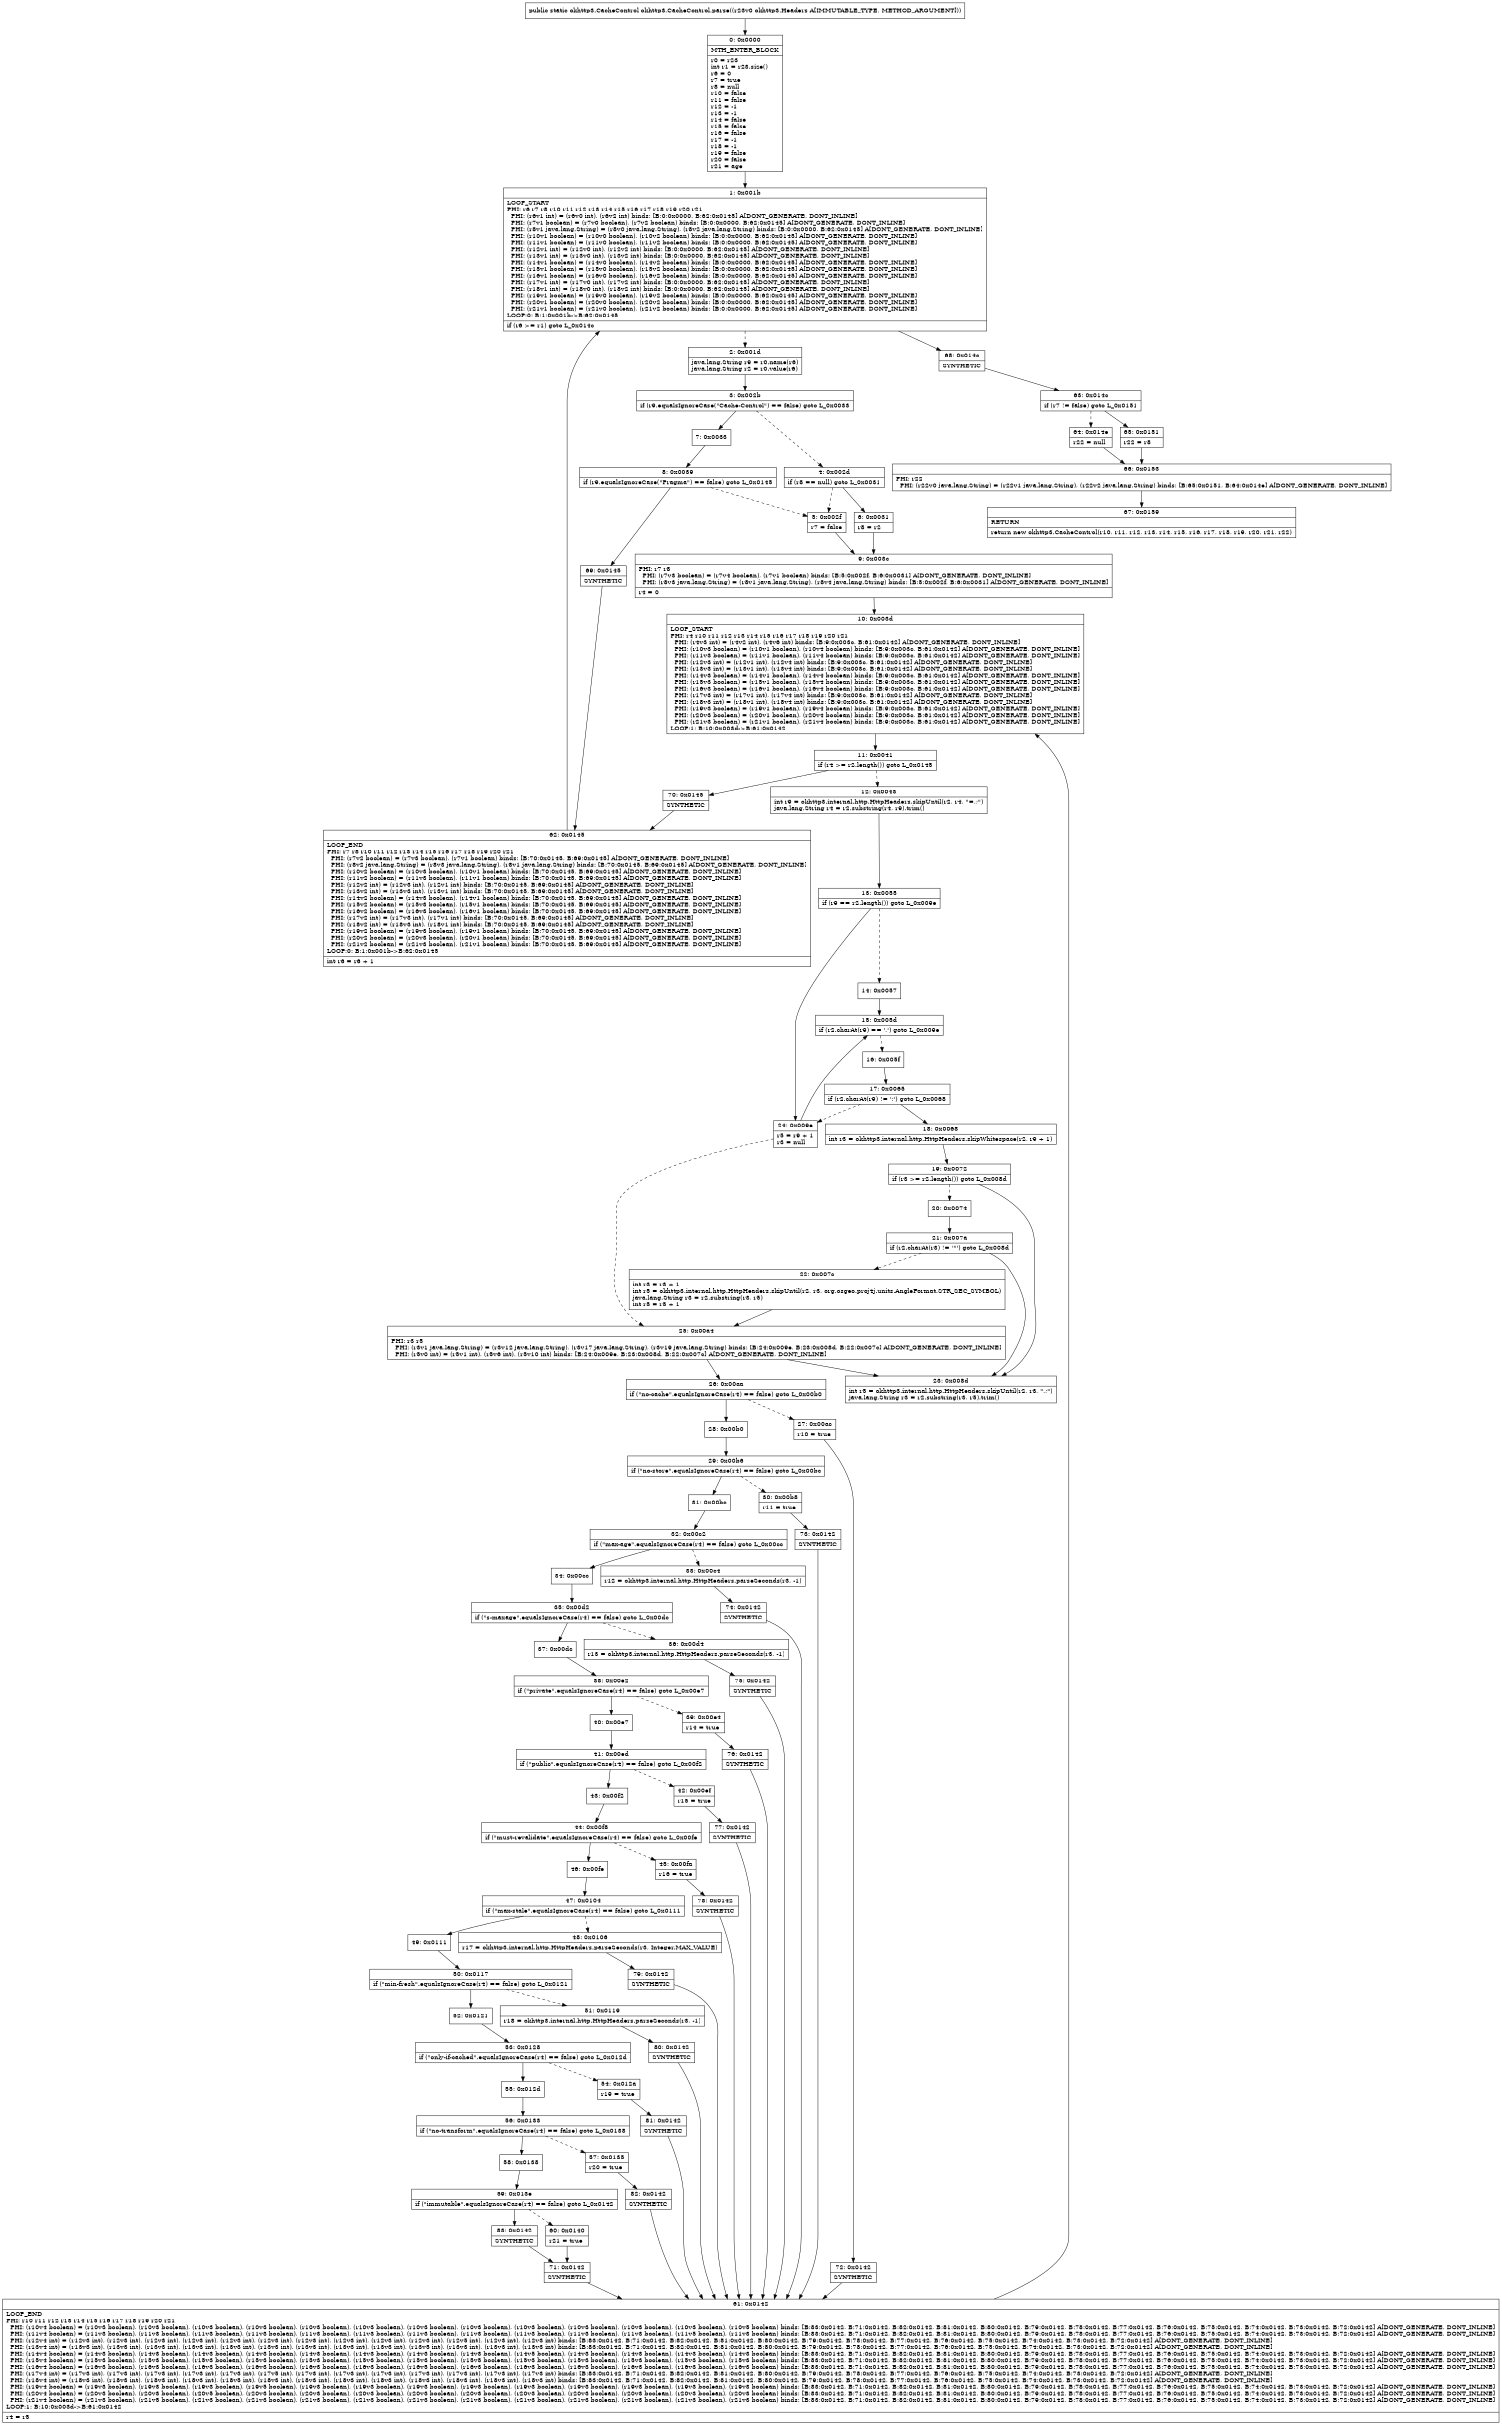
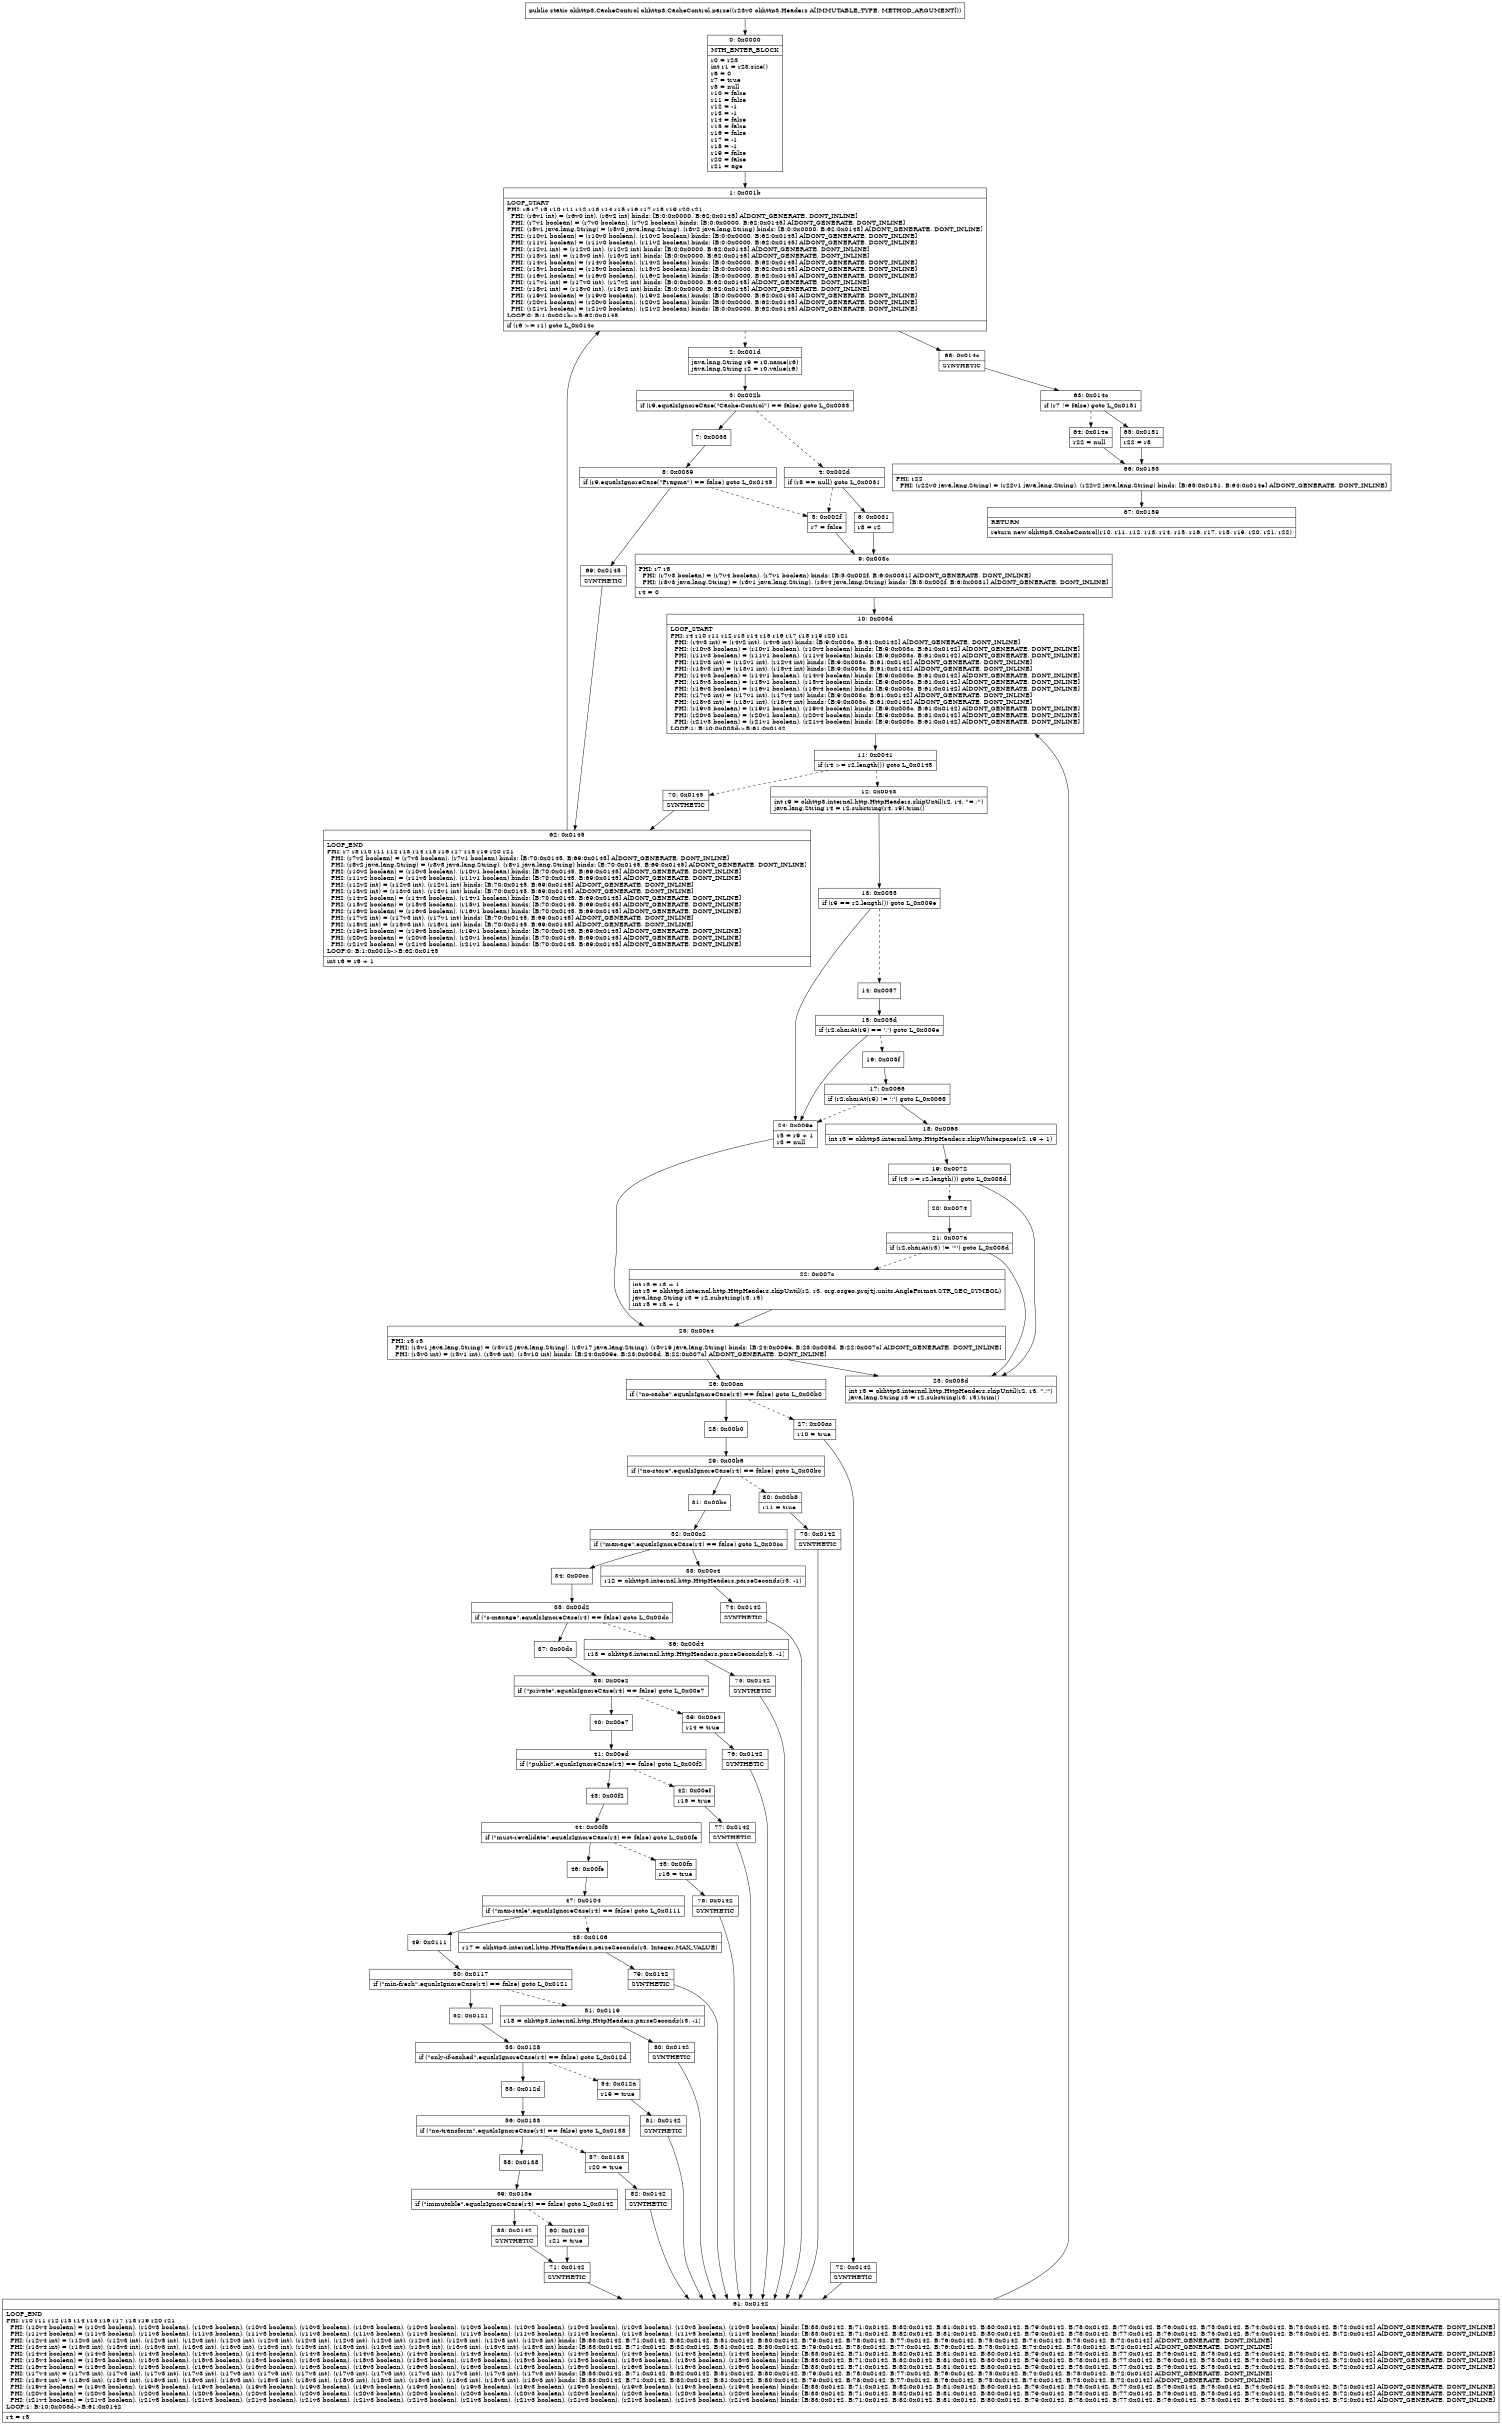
edge "11: 0x0041" -> "70: 0x0145": style solid -> dashed
edge "24: 0x009e" -> "15: 0x005d": reversed
edge "24: 0x009e" -> "25: 0x00a4": style dashed -> solid
edge "32: 0x00c2" -> "33: 0x00c4": style dashed -> solid
